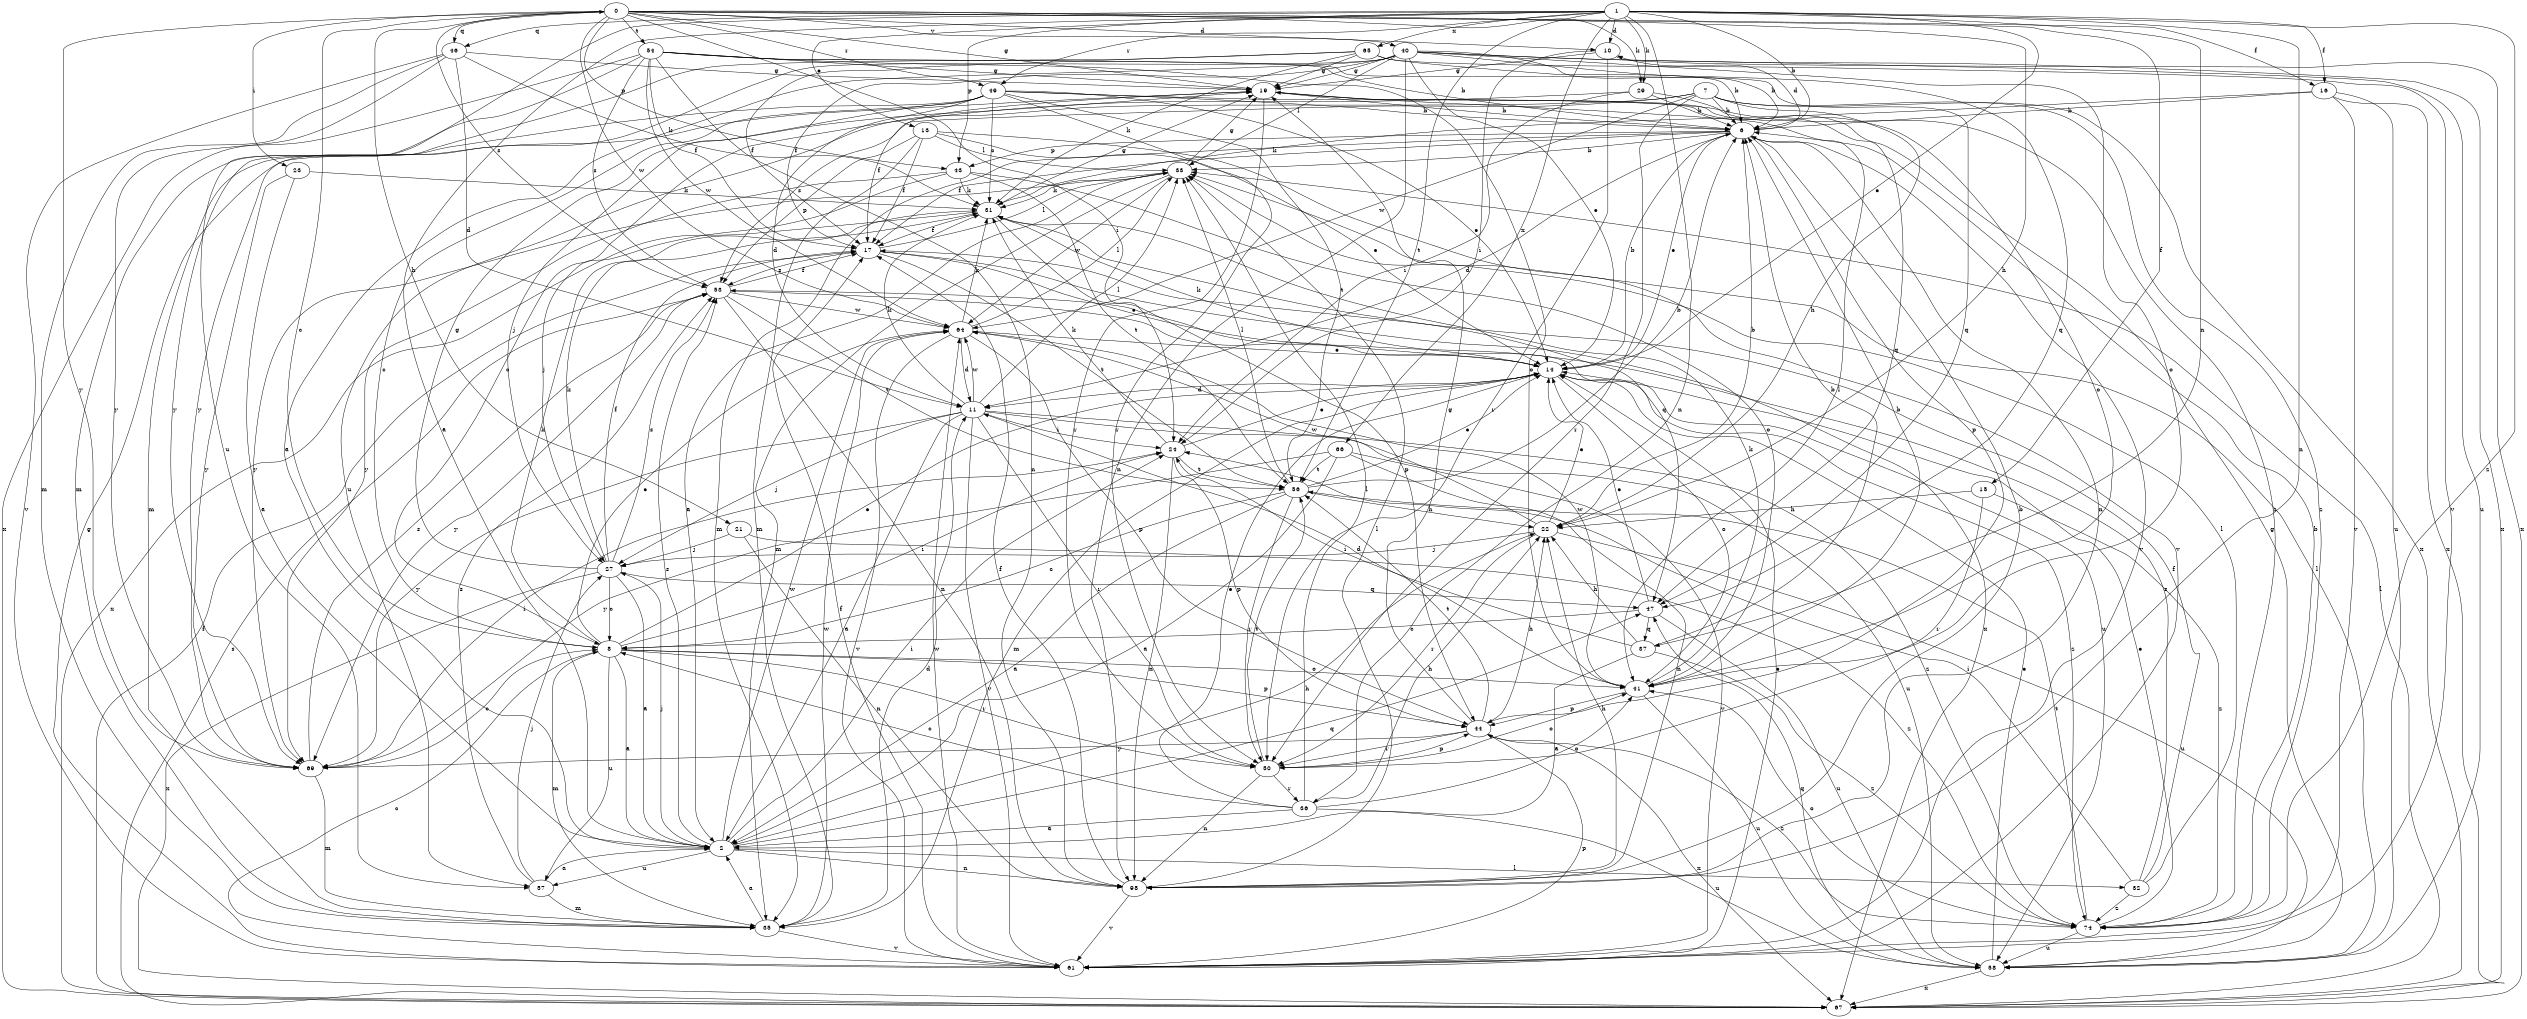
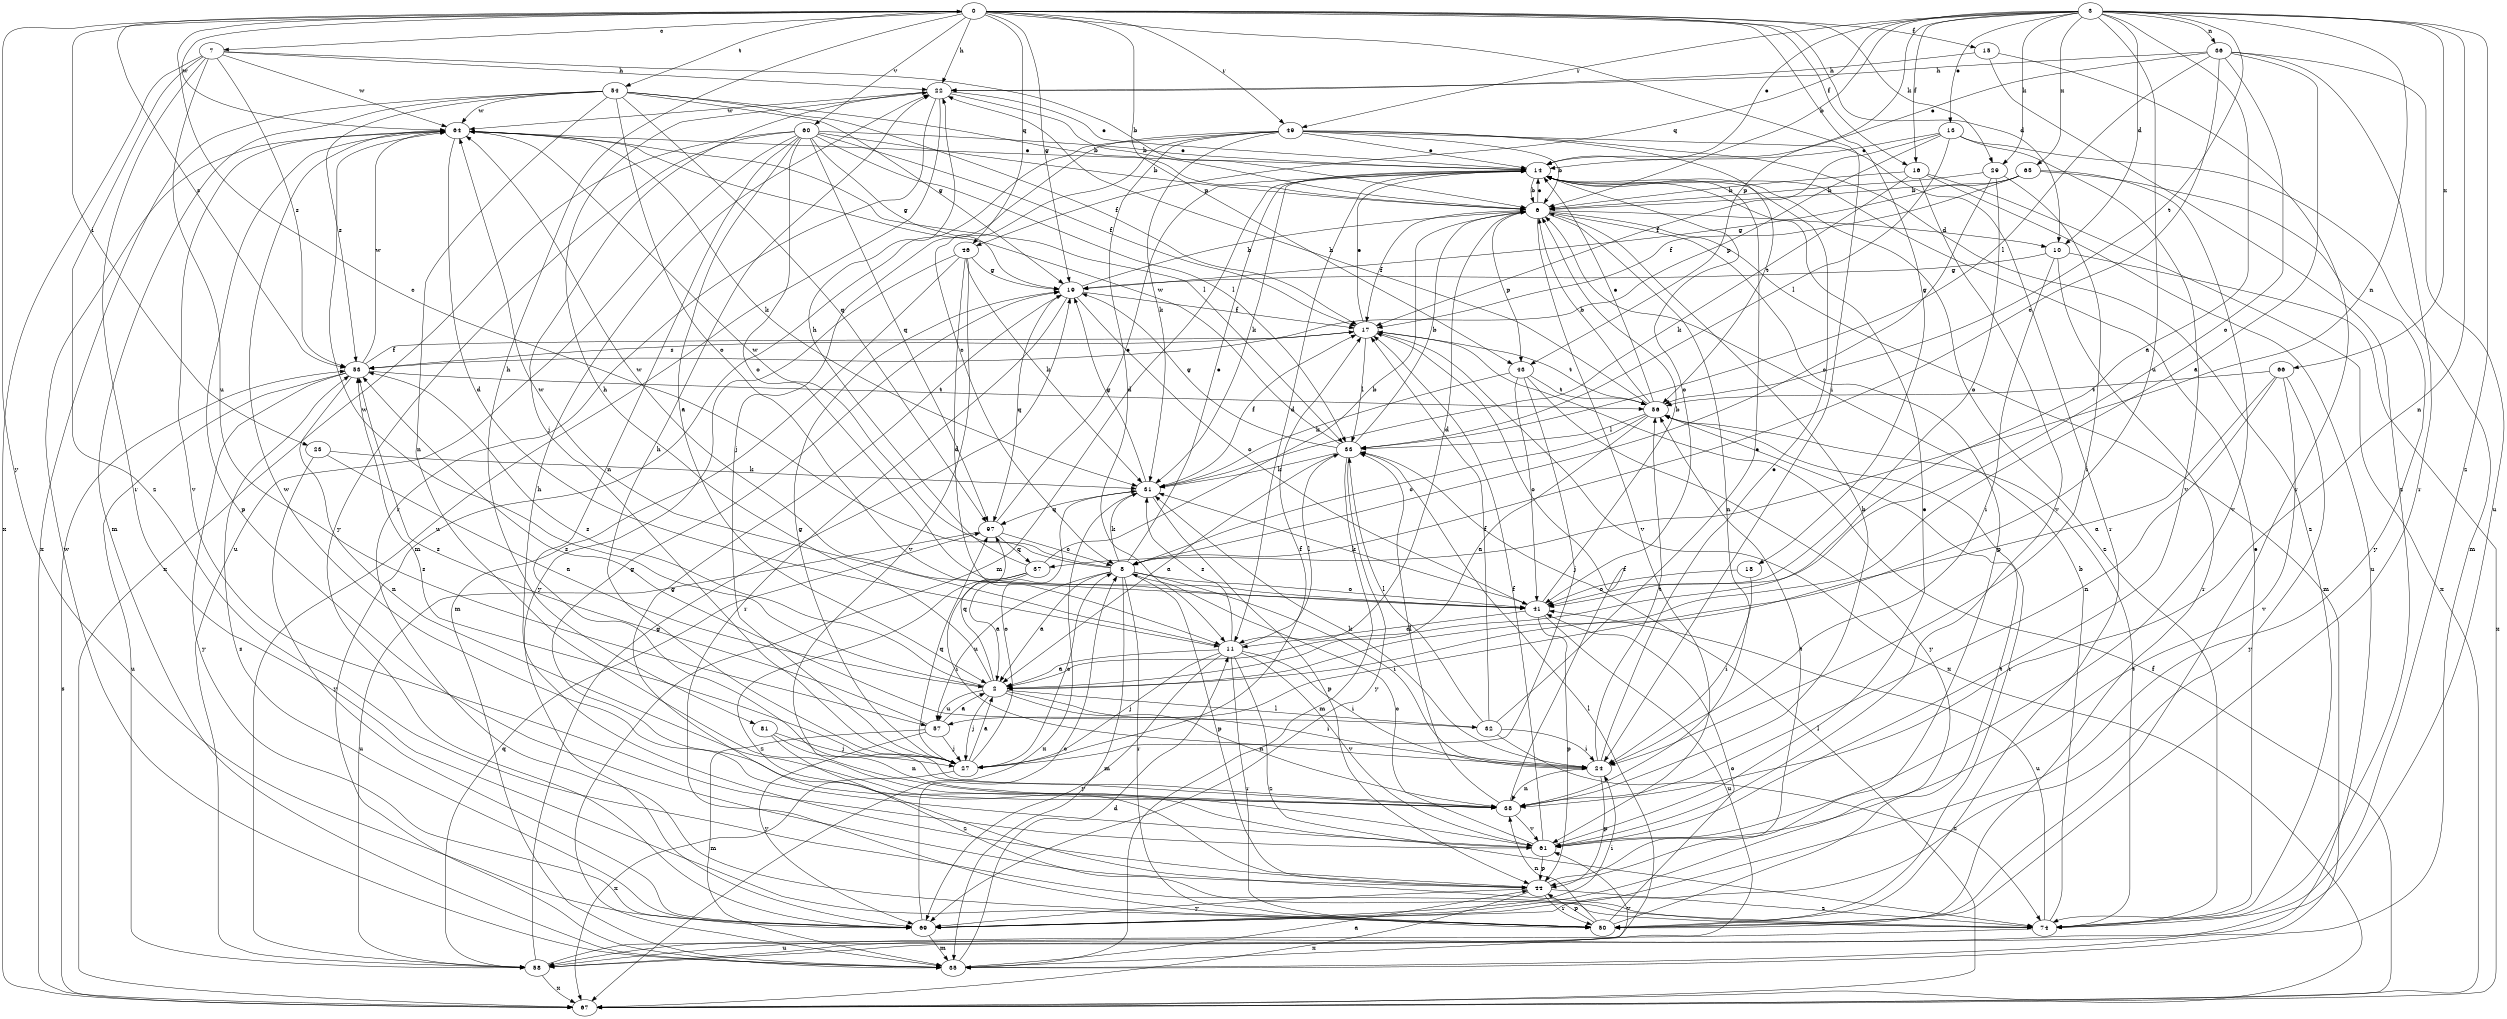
node "1": label "1" -> "3"
edge "0" -> "7": added, label "c"
node "40": label "40" -> "60"
edge "65" -> "31": removed, label "k"
edge "49" -> "31": label "c" -> "k"
edge "6" -> "33": reversed
edge "11" -> "31": label "k" -> "s"
edge "27" -> "31": label "k" -> "o"
edge "19" -> "41": label "l" -> "o"
edge "11" -> "58": removed, label "u"
edge "8" -> "64": label "e" -> "w"
node "21": label "21" -> "81"
edge "58" -> "14": now "32" -> "14"
node "18": added
node "47": label "47" -> "97"
edge "50" -> "36": reversed
edge "57" -> "69": added, label "y"
edge "74" -> "41": label "o" -> "u"
node "98": label "98" -> "38"
edge "35" -> "2": now "35" -> "44"
